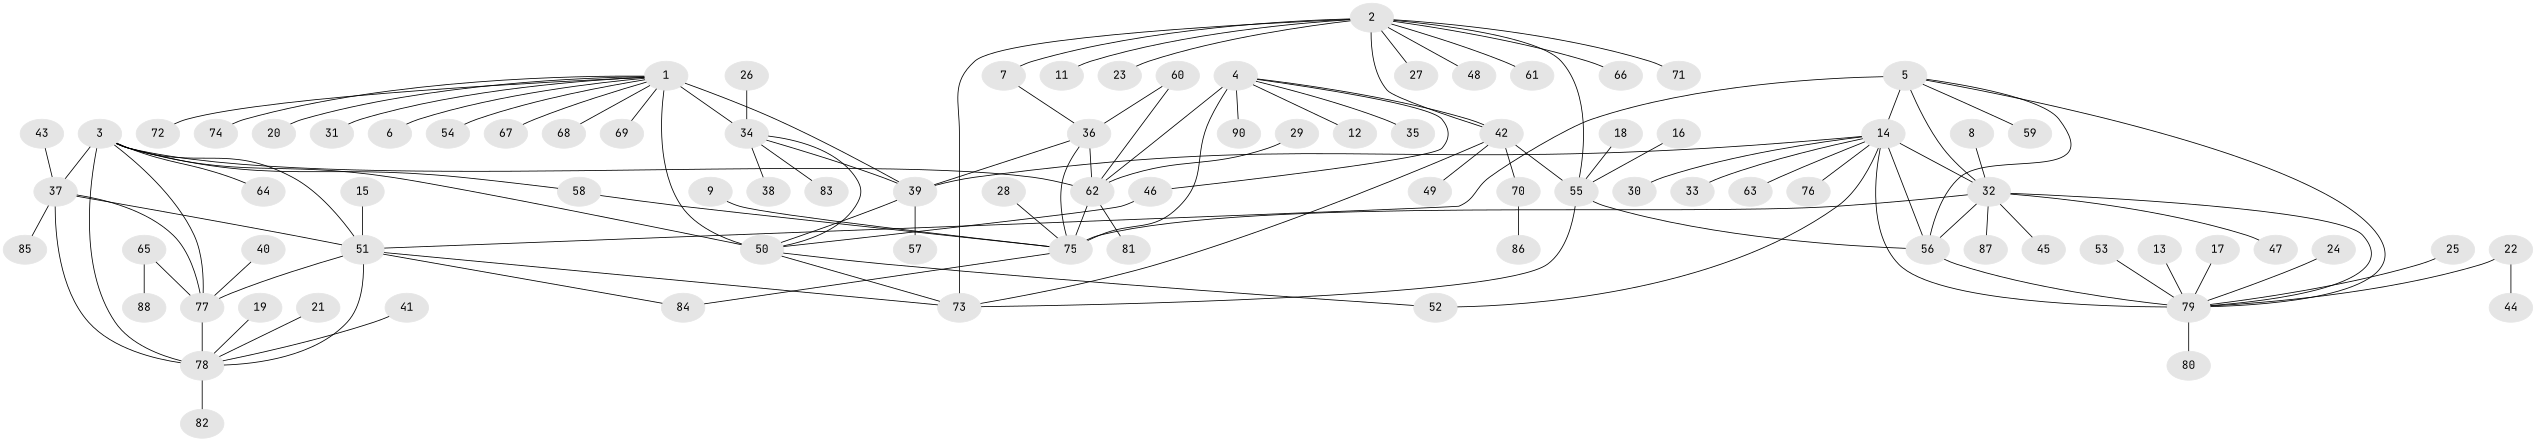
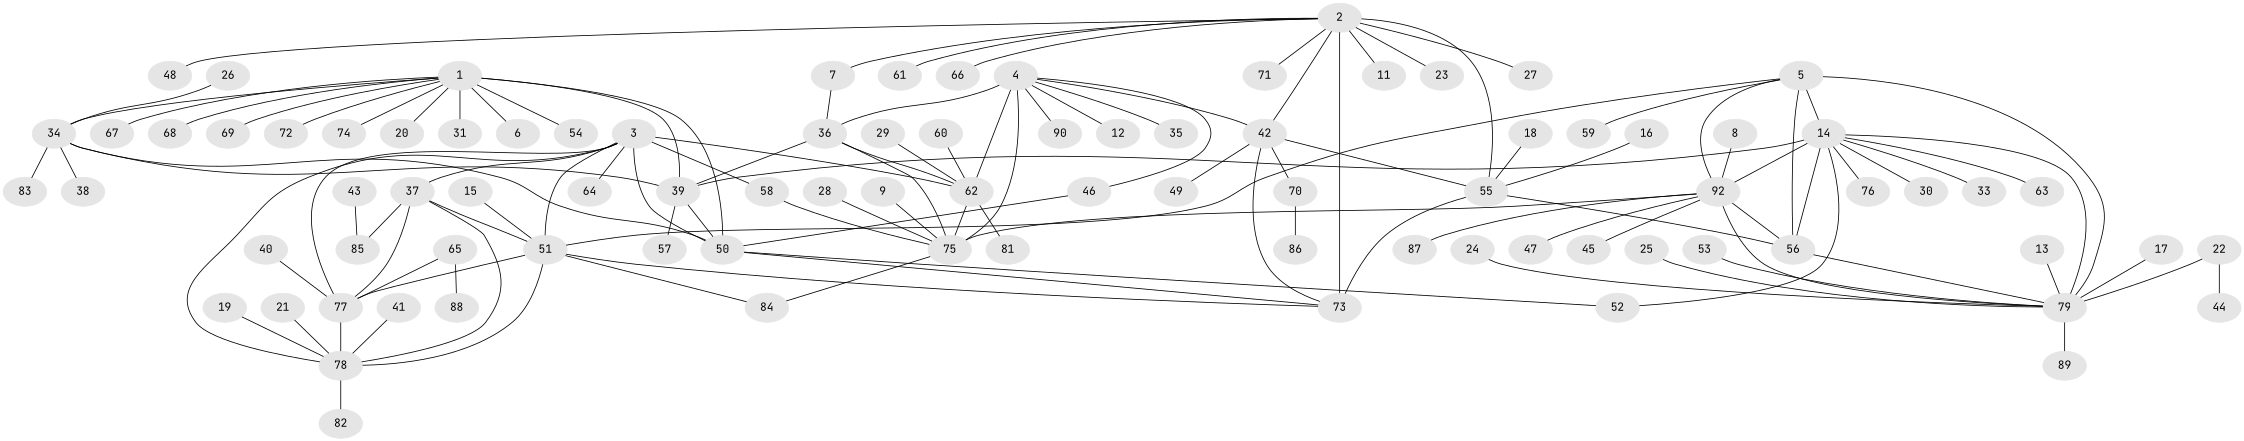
edge "60" -- "36": now "4" -- "36"
edge "43" -- "37": now "43" -- "85"
node "32": label "32" -> "92"
node "80": label "80" -> "89"
